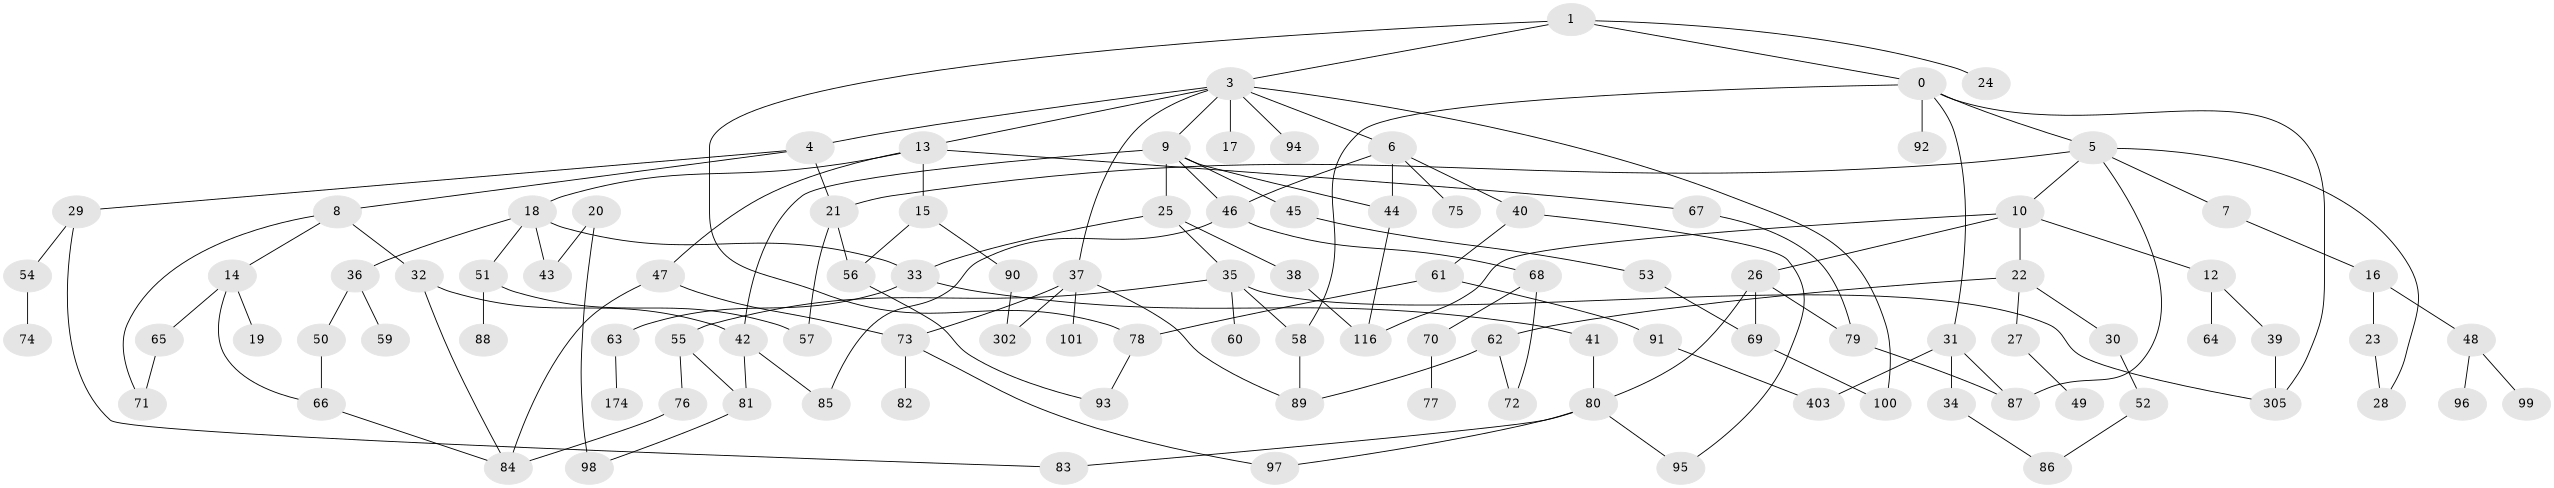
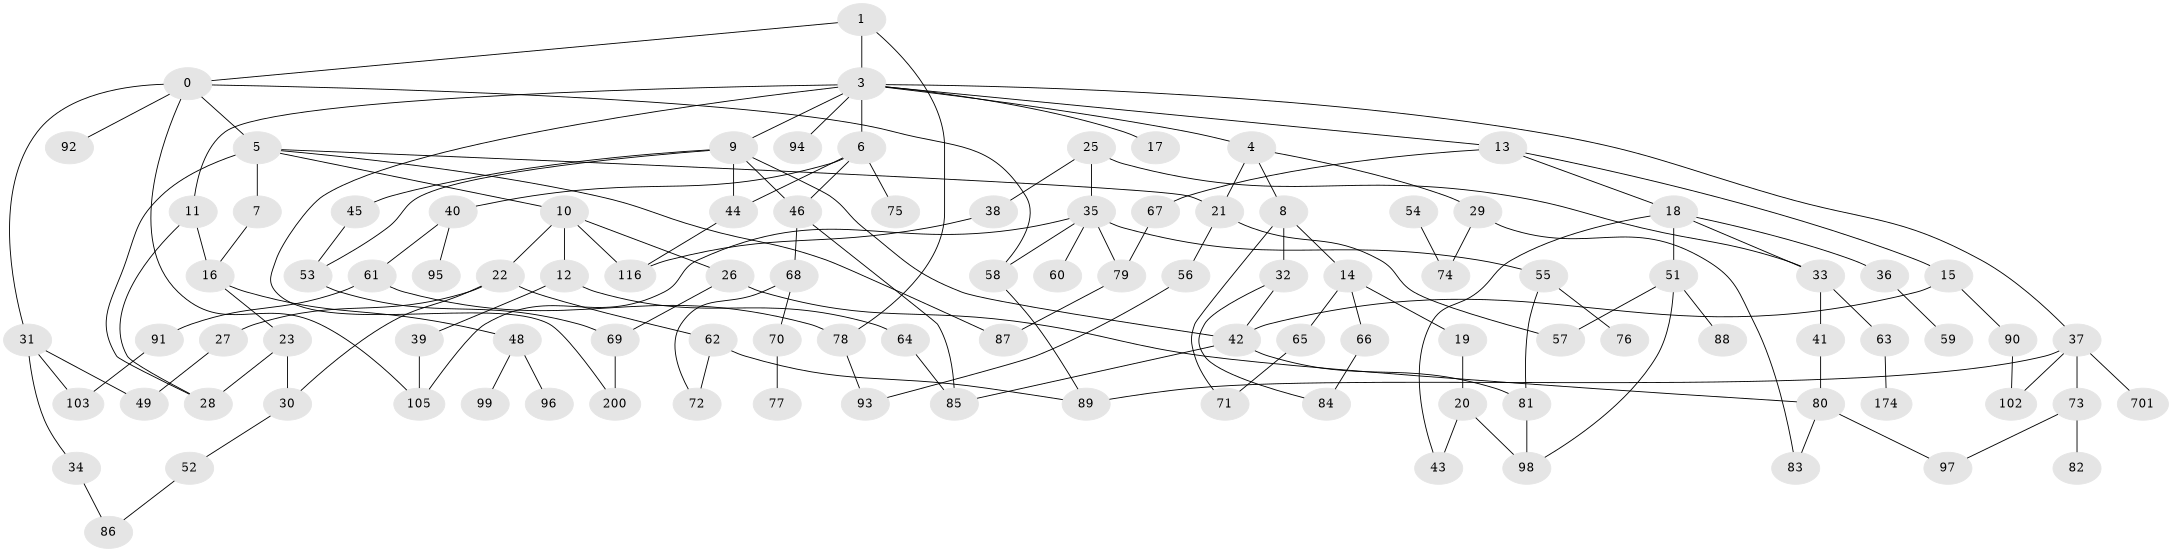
node "24": removed
edge "9" -- "25": now "9" -- "53"
node "11": added
edge "29" -- "54": now "29" -- "74"
edge "15" -- "56": now "15" -- "42"
node "47": removed
edge "26" -- "79": now "35" -- "79"
node "50": removed
node "302": label "302" -> "102"
node "101": label "101" -> "701"
edge "23" -- "30": added
edge "64" -- "85": added
edge "19" -- "20": added
edge "31" -- "87": now "31" -- "49"
edge "51" -- "98": added
node "403": label "403" -> "103"
node "100": label "100" -> "200"
node "305": label "305" -> "105"
edge "80" -- "95": removed
edge "76" -- "84": removed
